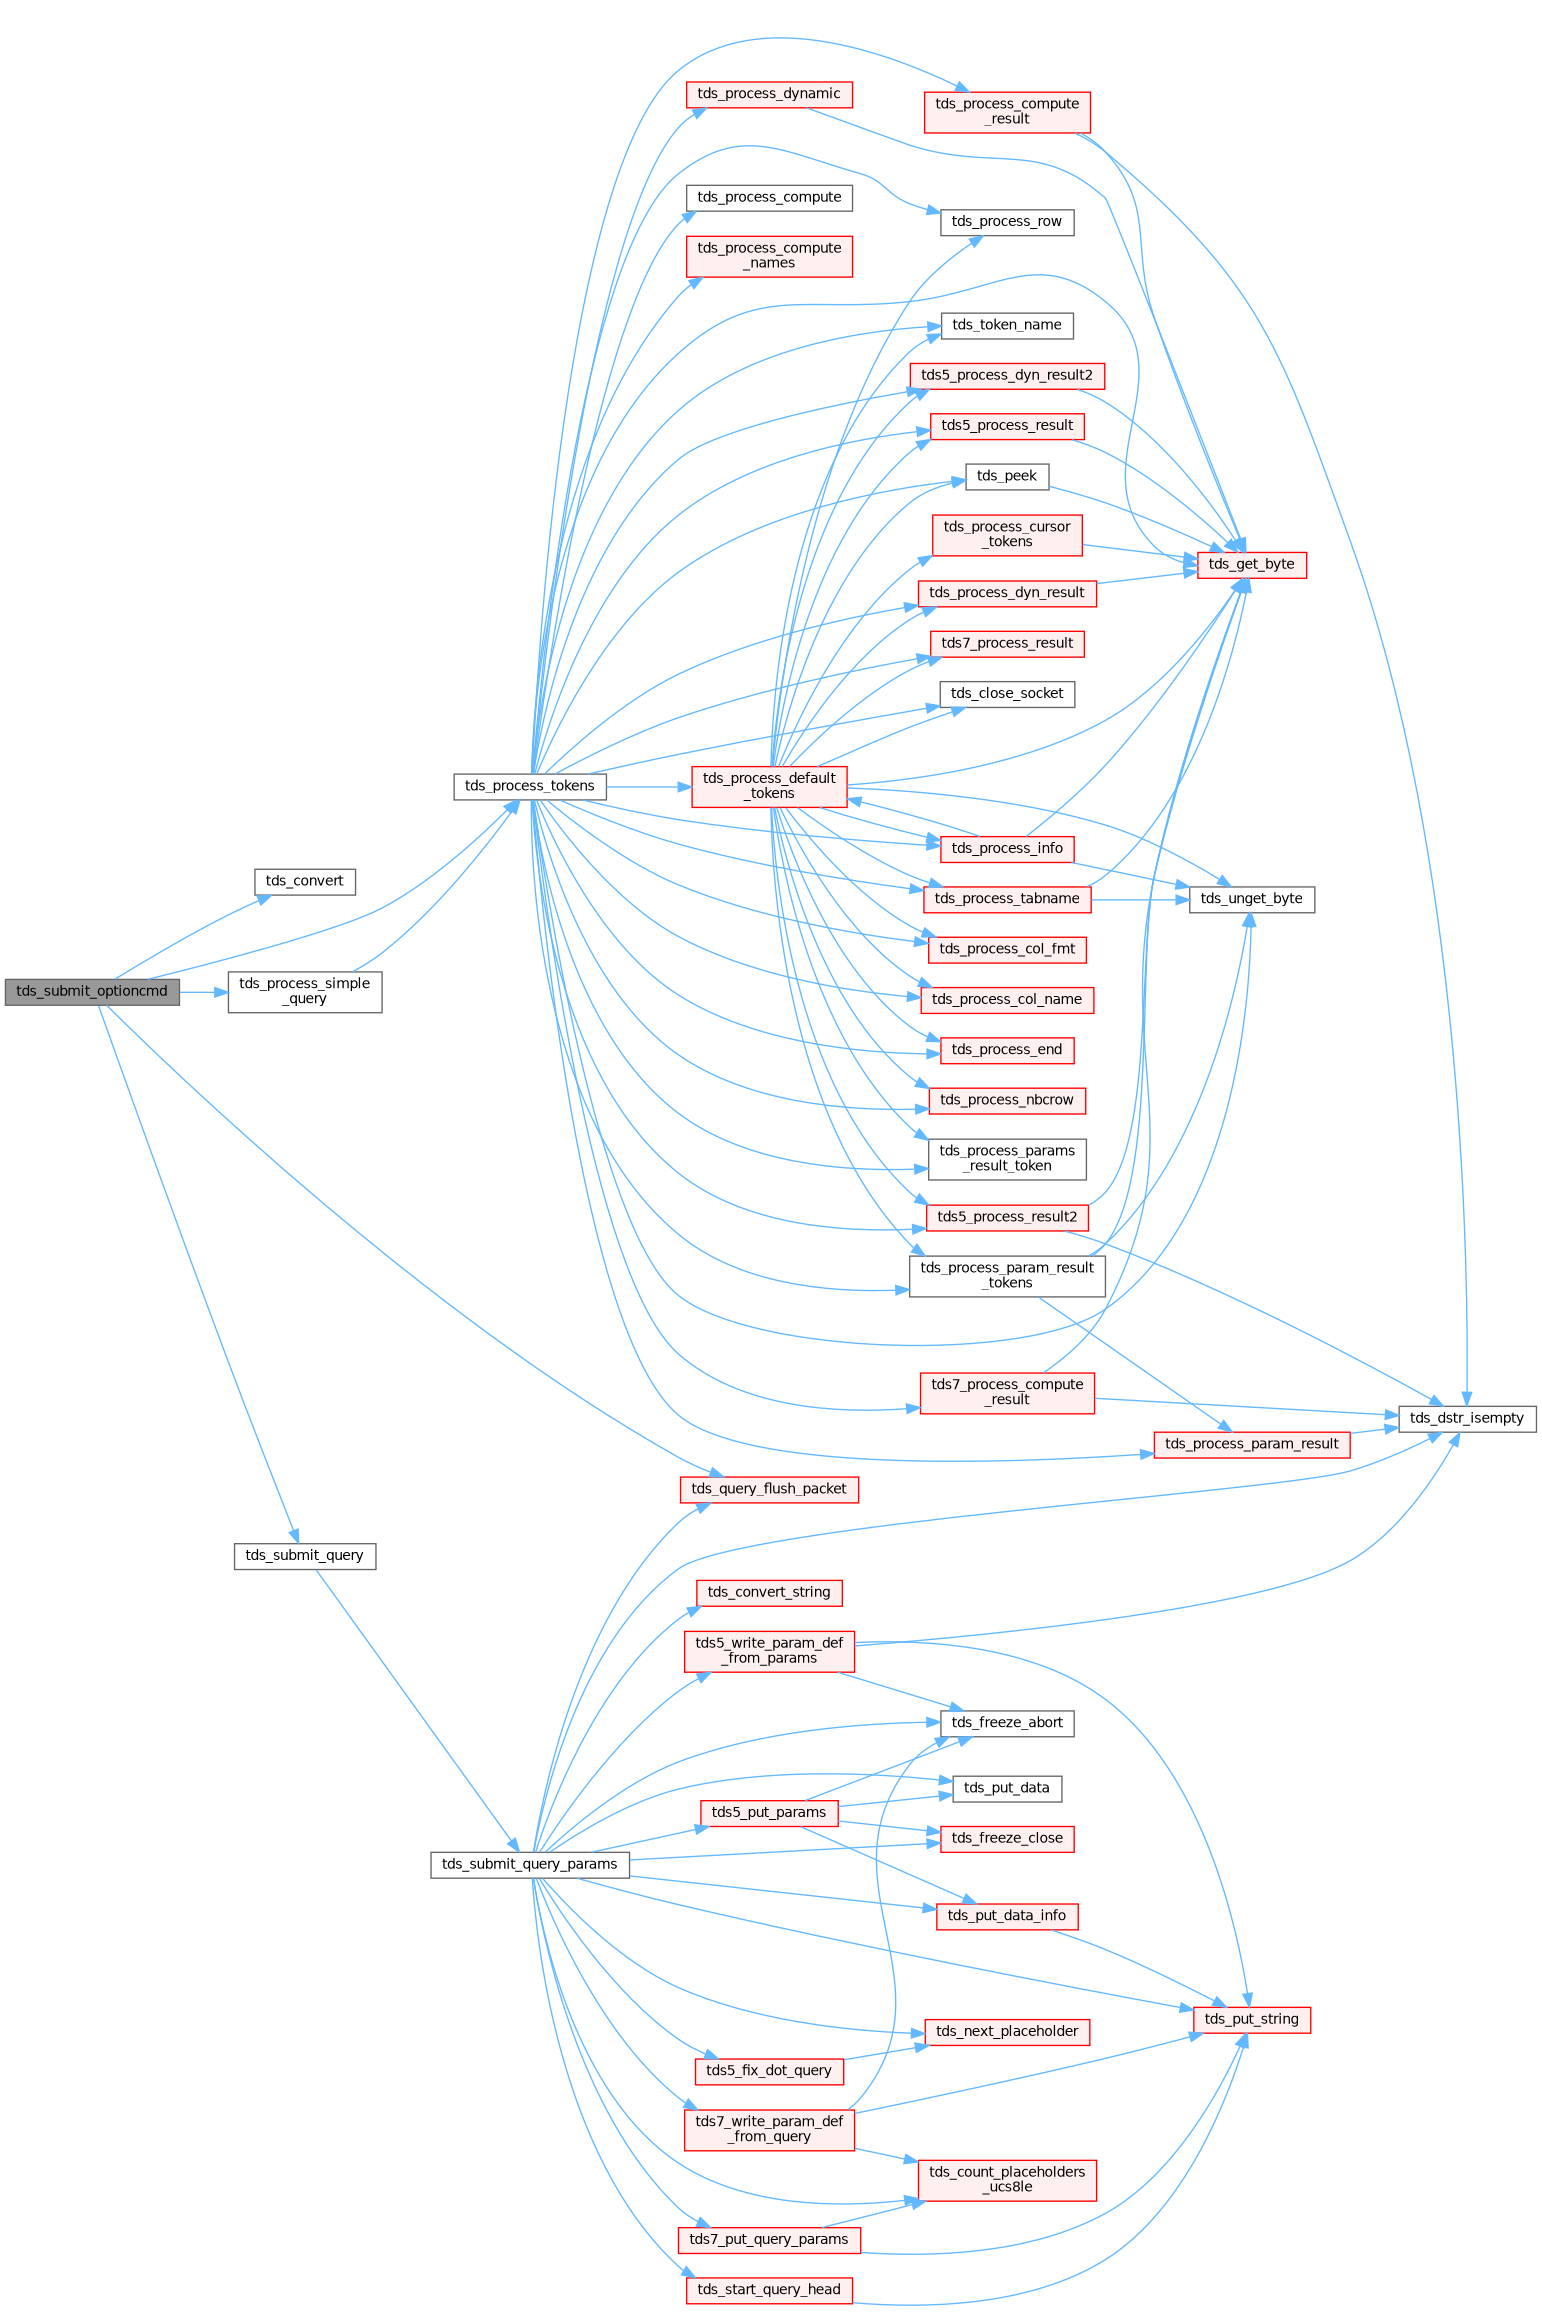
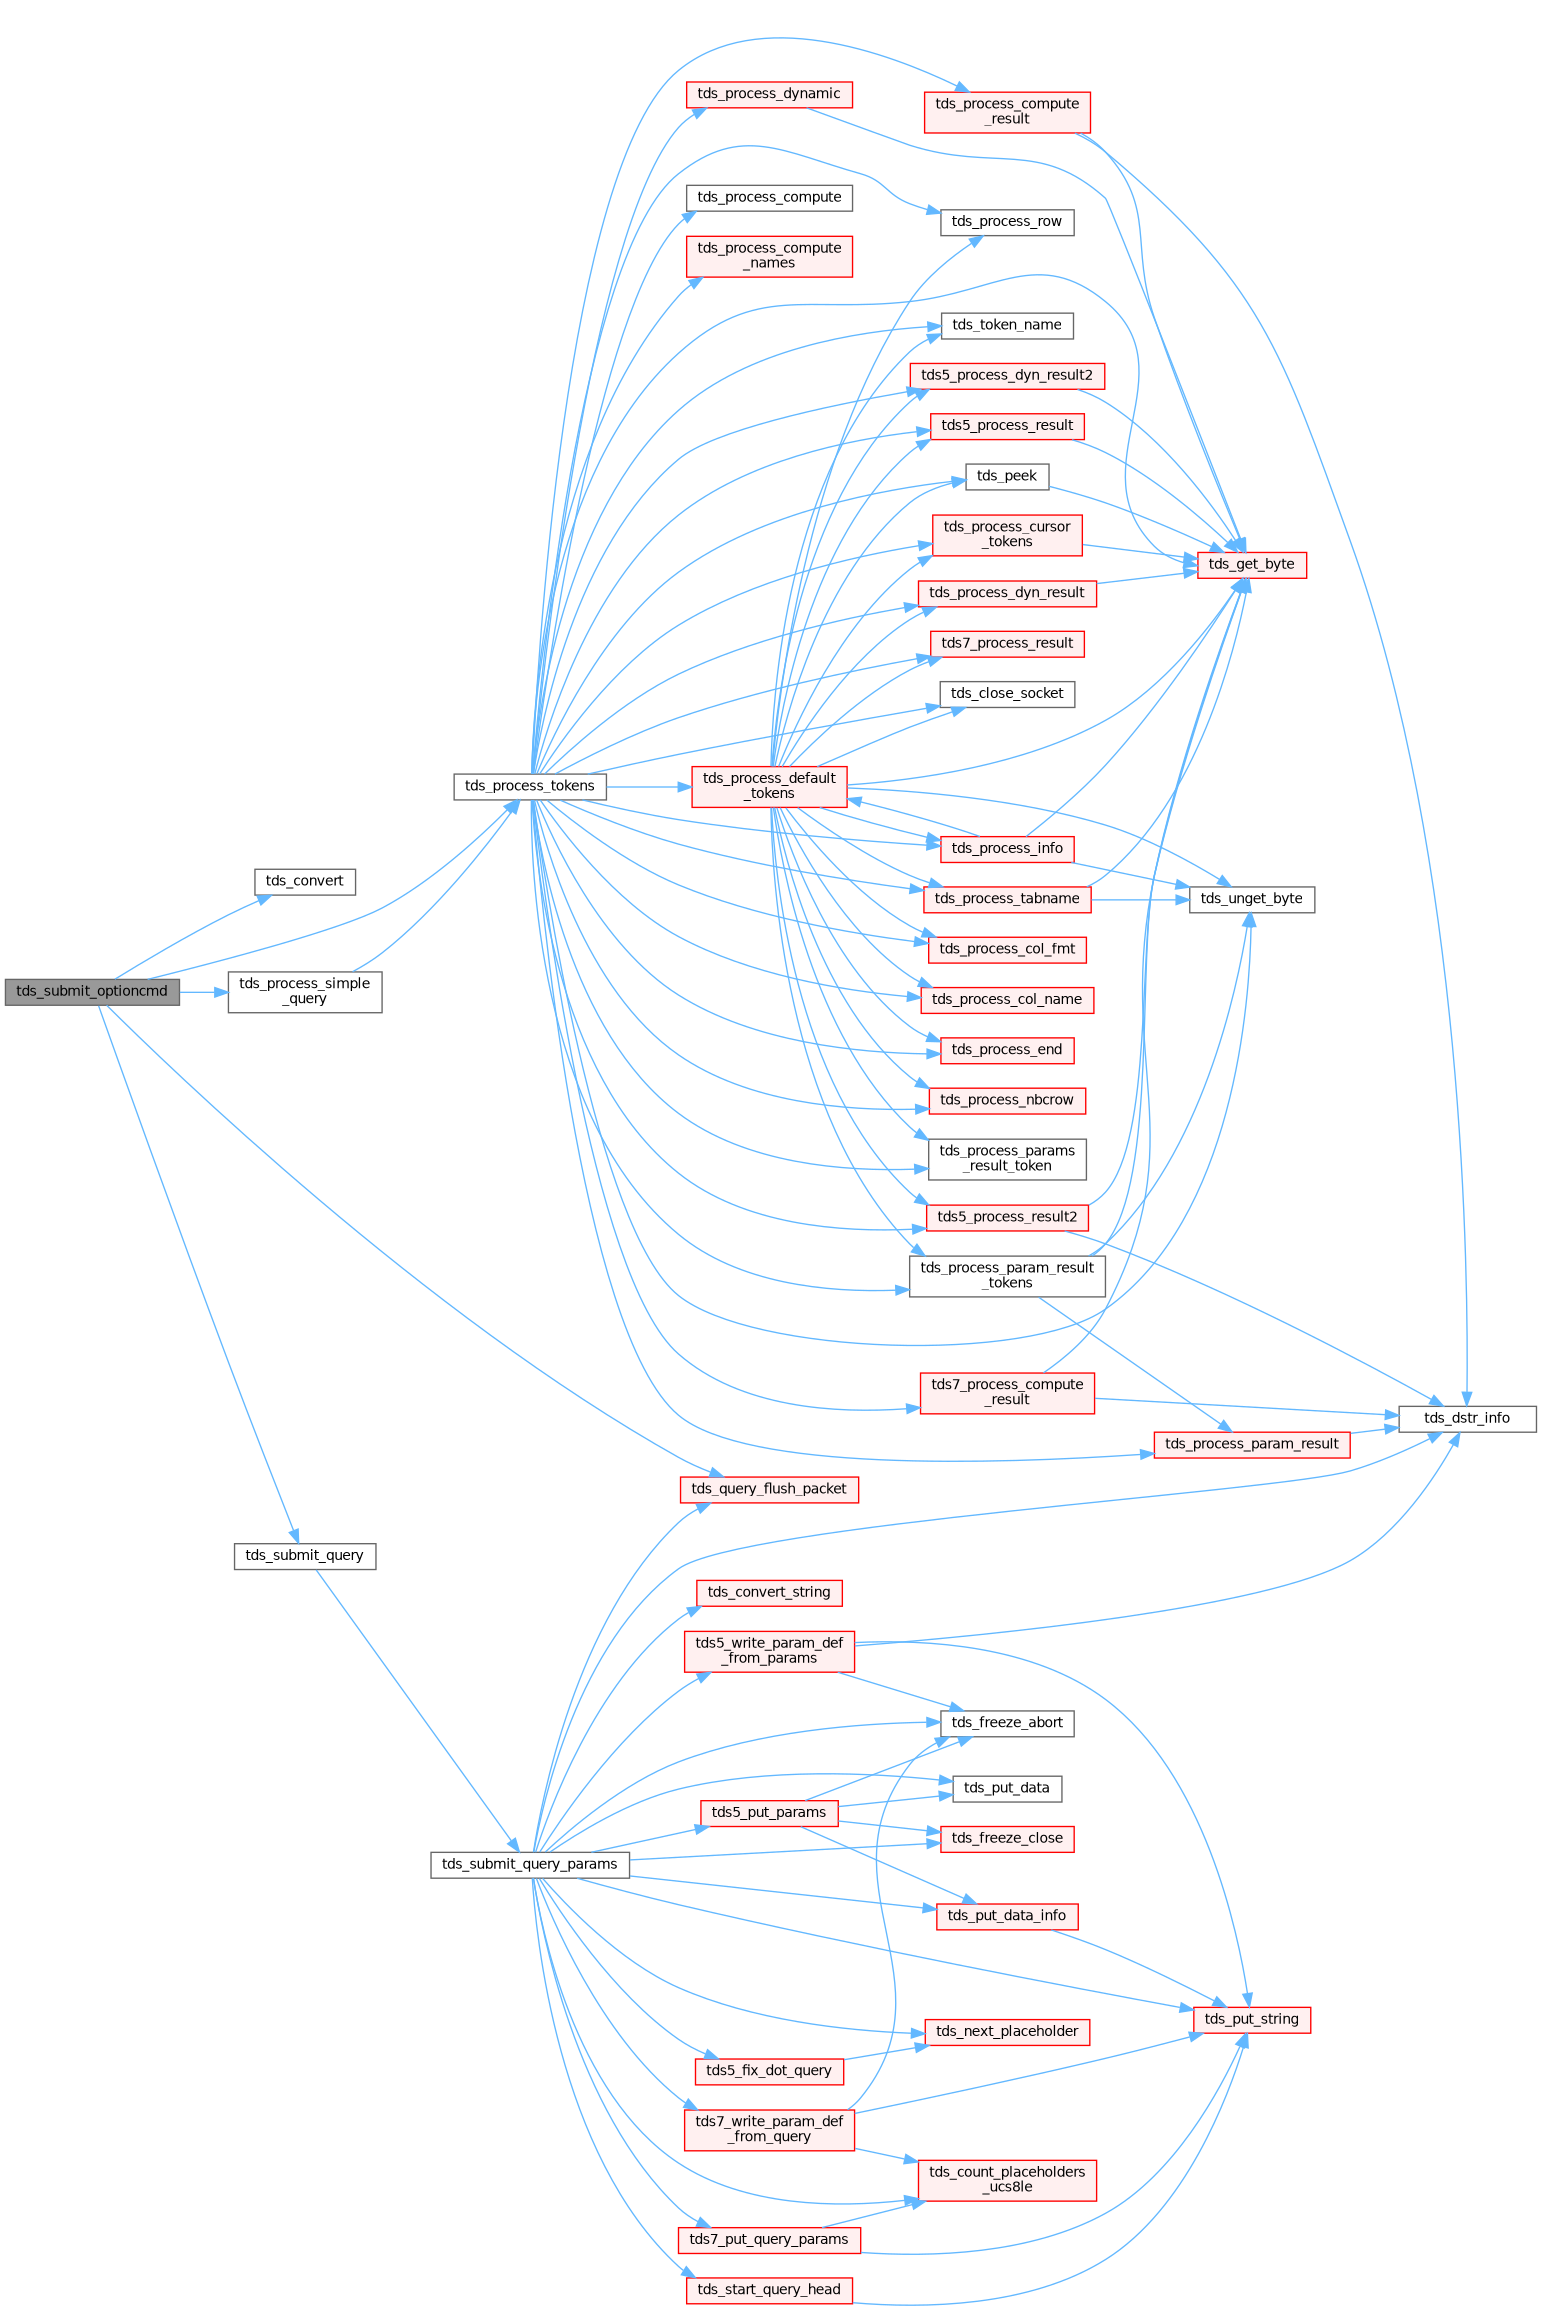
edge "tds_process_tokens" -> "tds_process_cursor _tokens": added
node "tds_dstr_isempty": label "tds_dstr_isempty" -> "tds_dstr_info"
